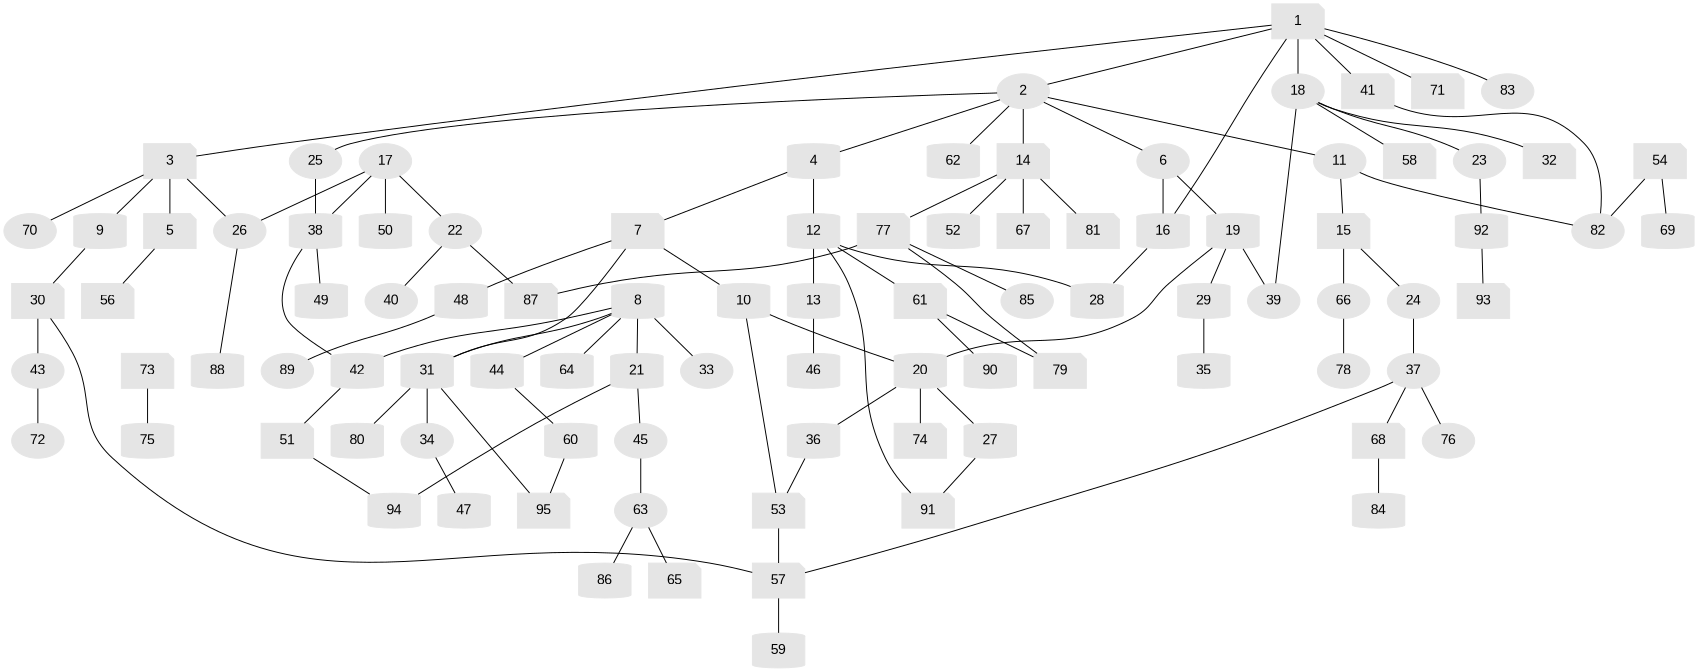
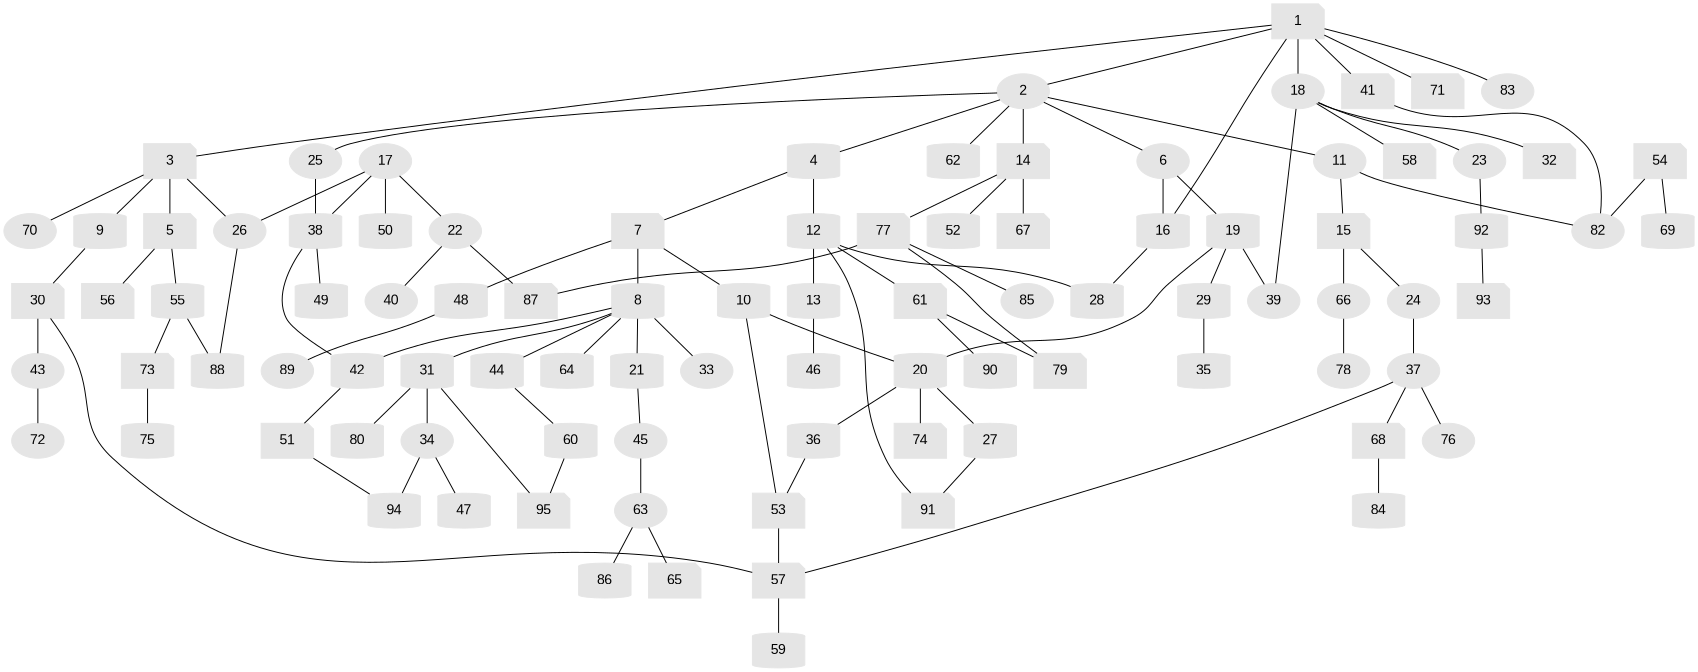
node "81": removed
node "55": added
edge "7" -- "31": now "7" -- "8"
edge "21" -- "94": now "34" -- "94"
